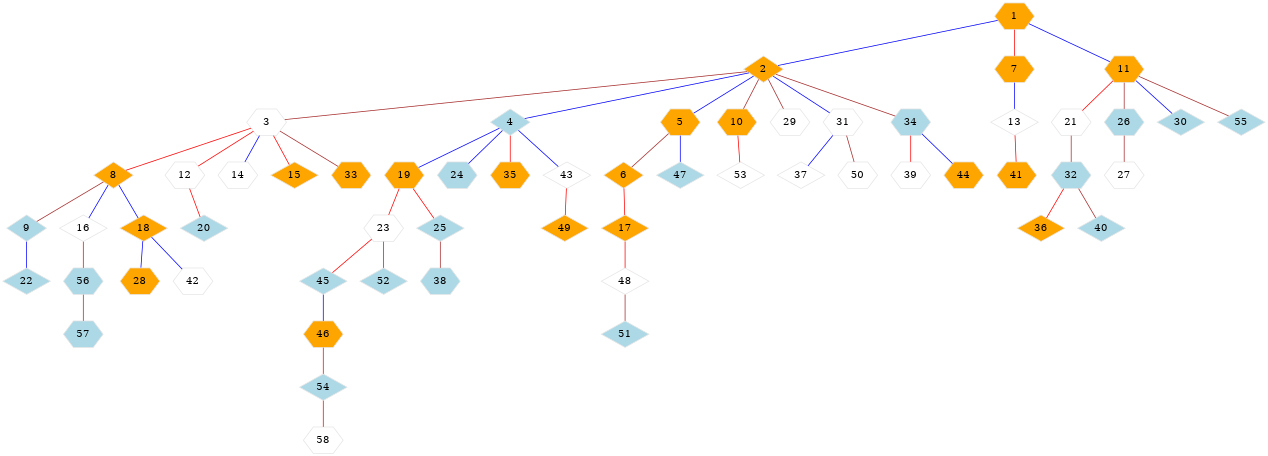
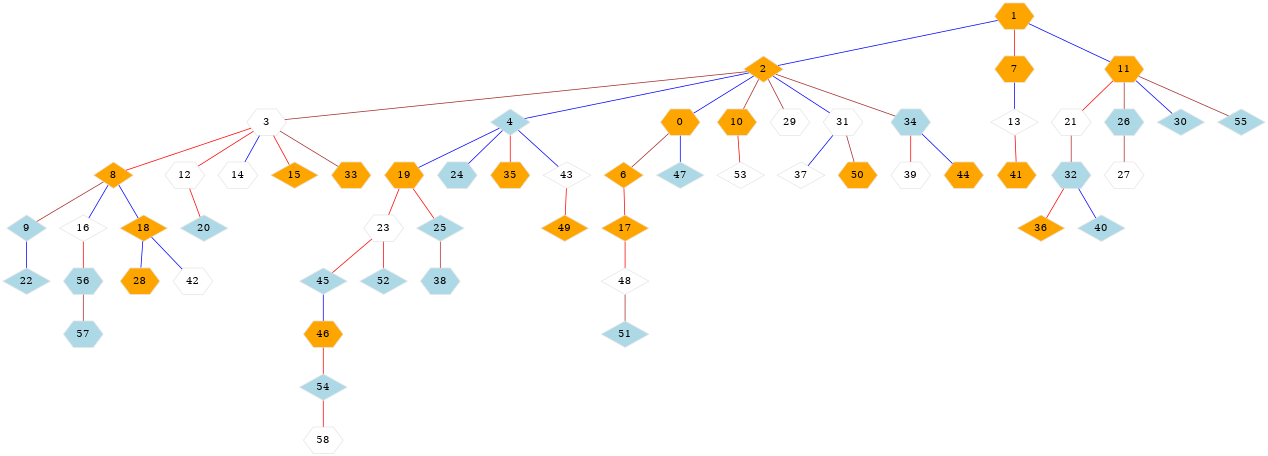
node "5": label "5" -> "0"
node "50": fillcolor white -> orange
edge "32" -- "40": color brown -> blue
